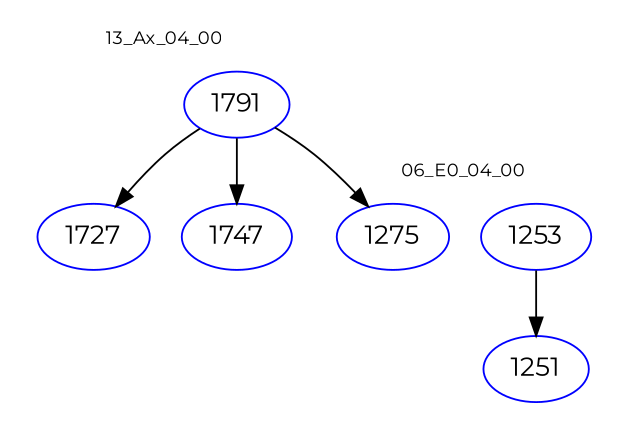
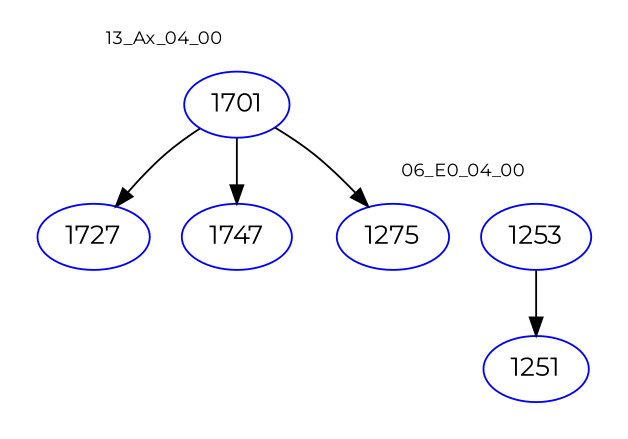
node "1791": label "1791" -> "1701"
